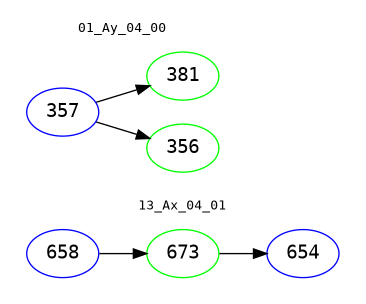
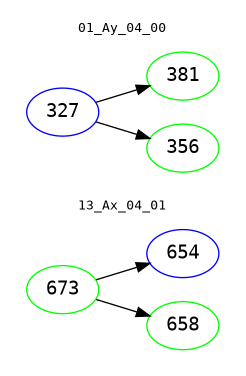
node "357": label "357" -> "327"
node "658": color blue -> green
edge "658" -> "673": reversed
